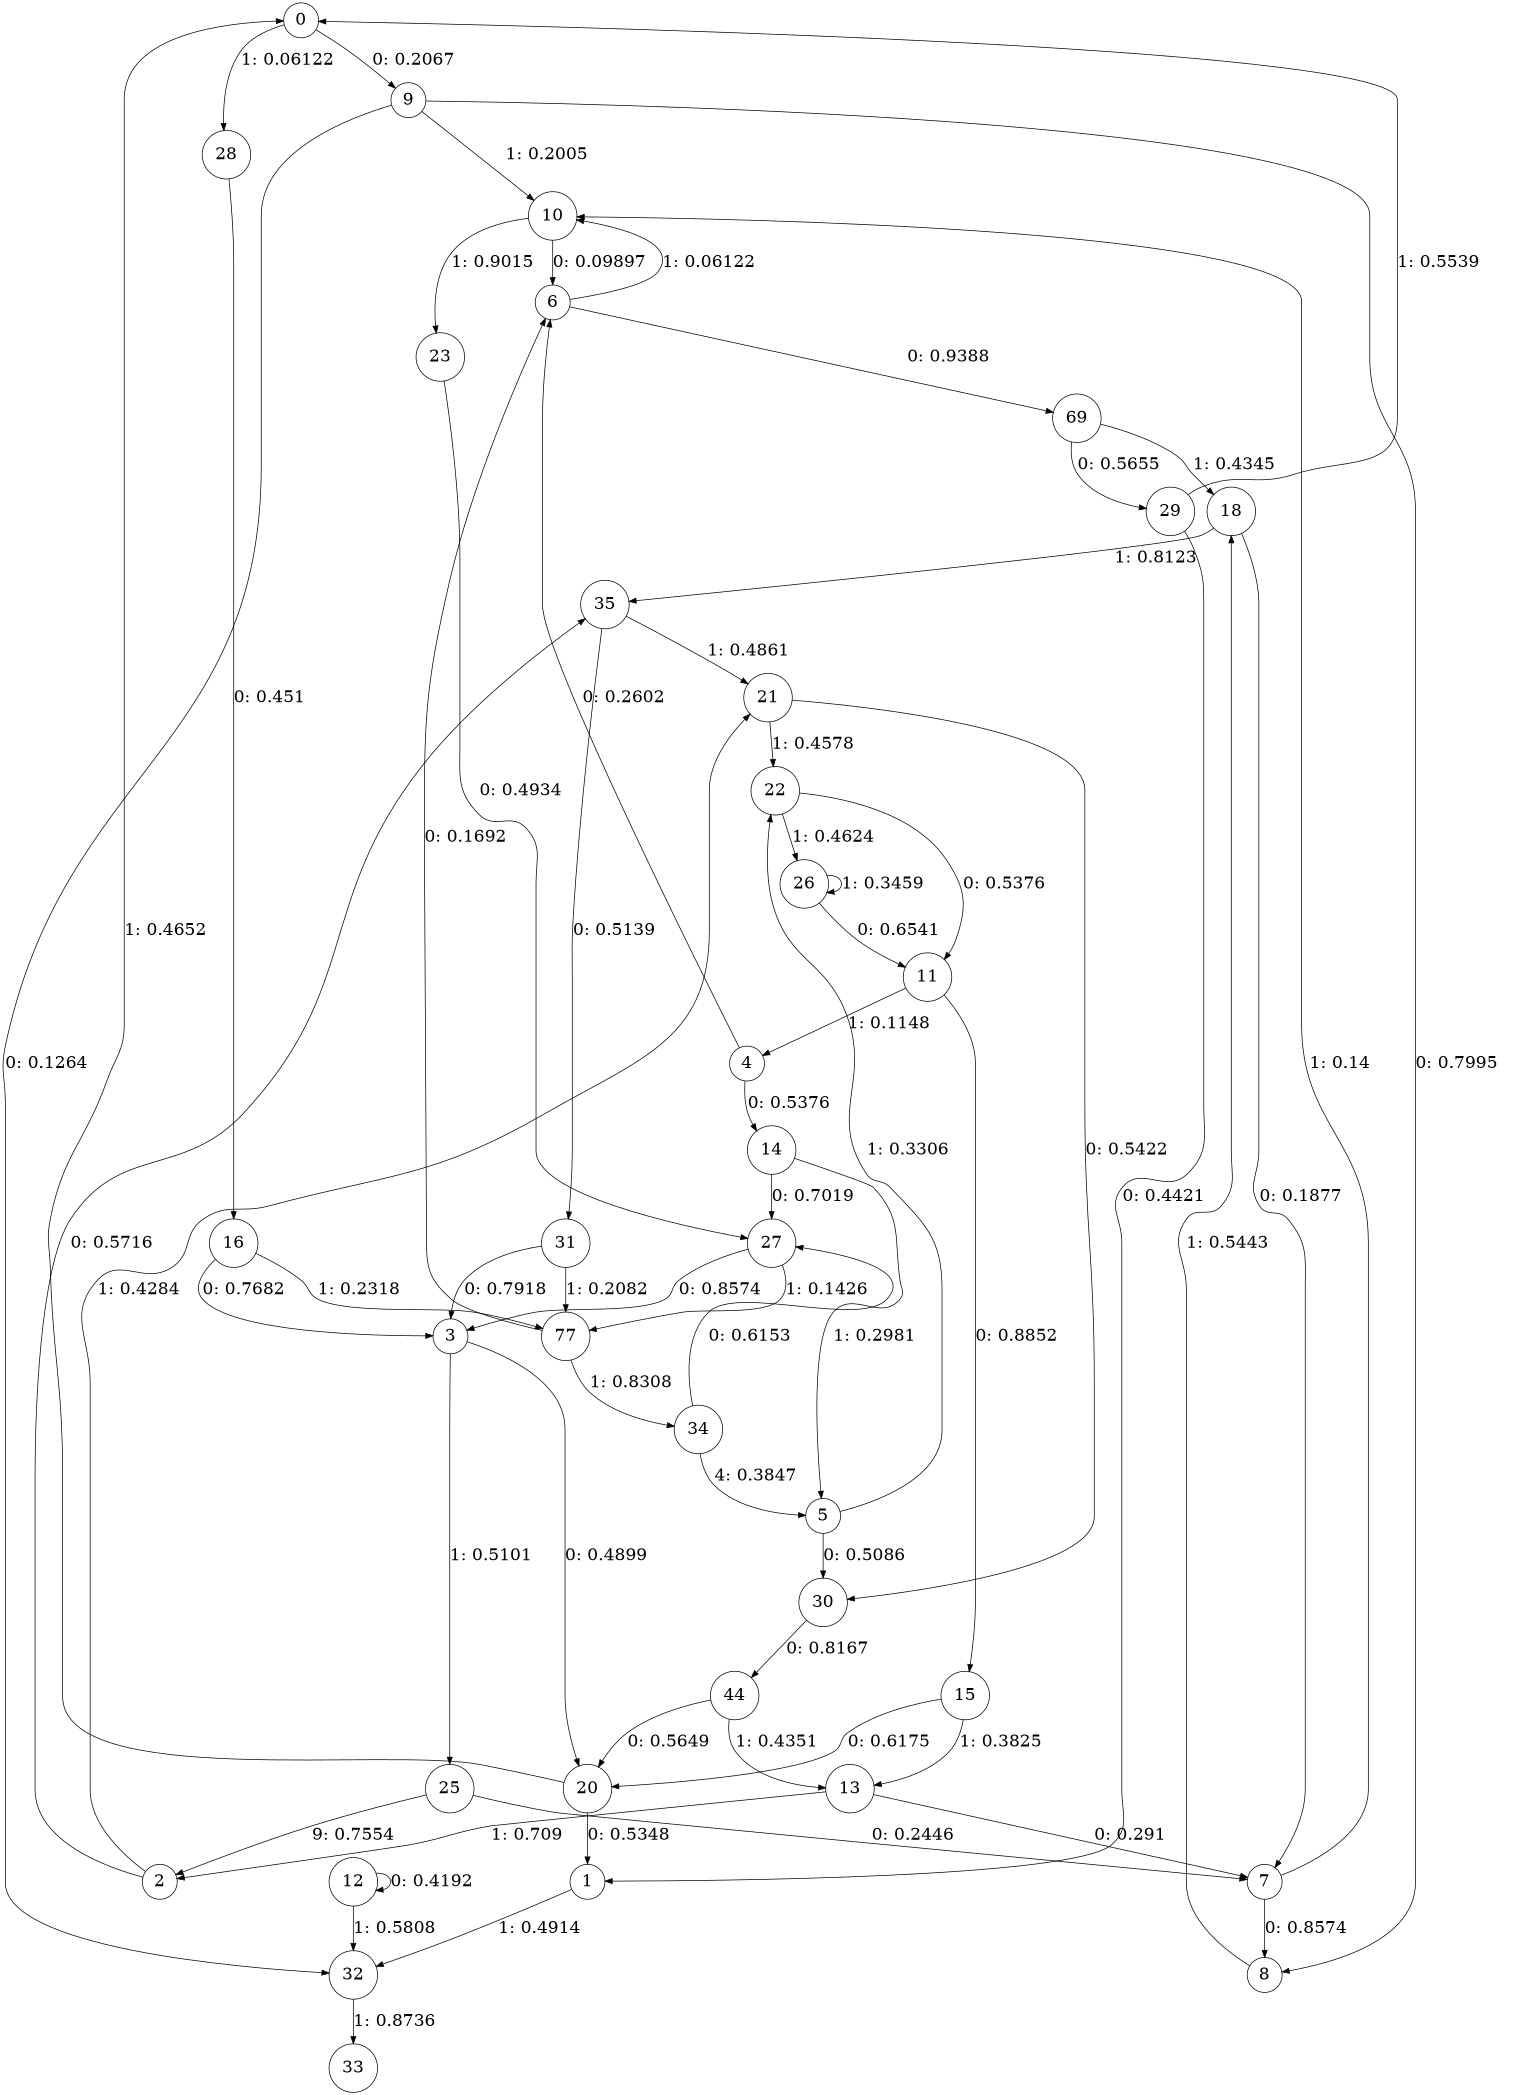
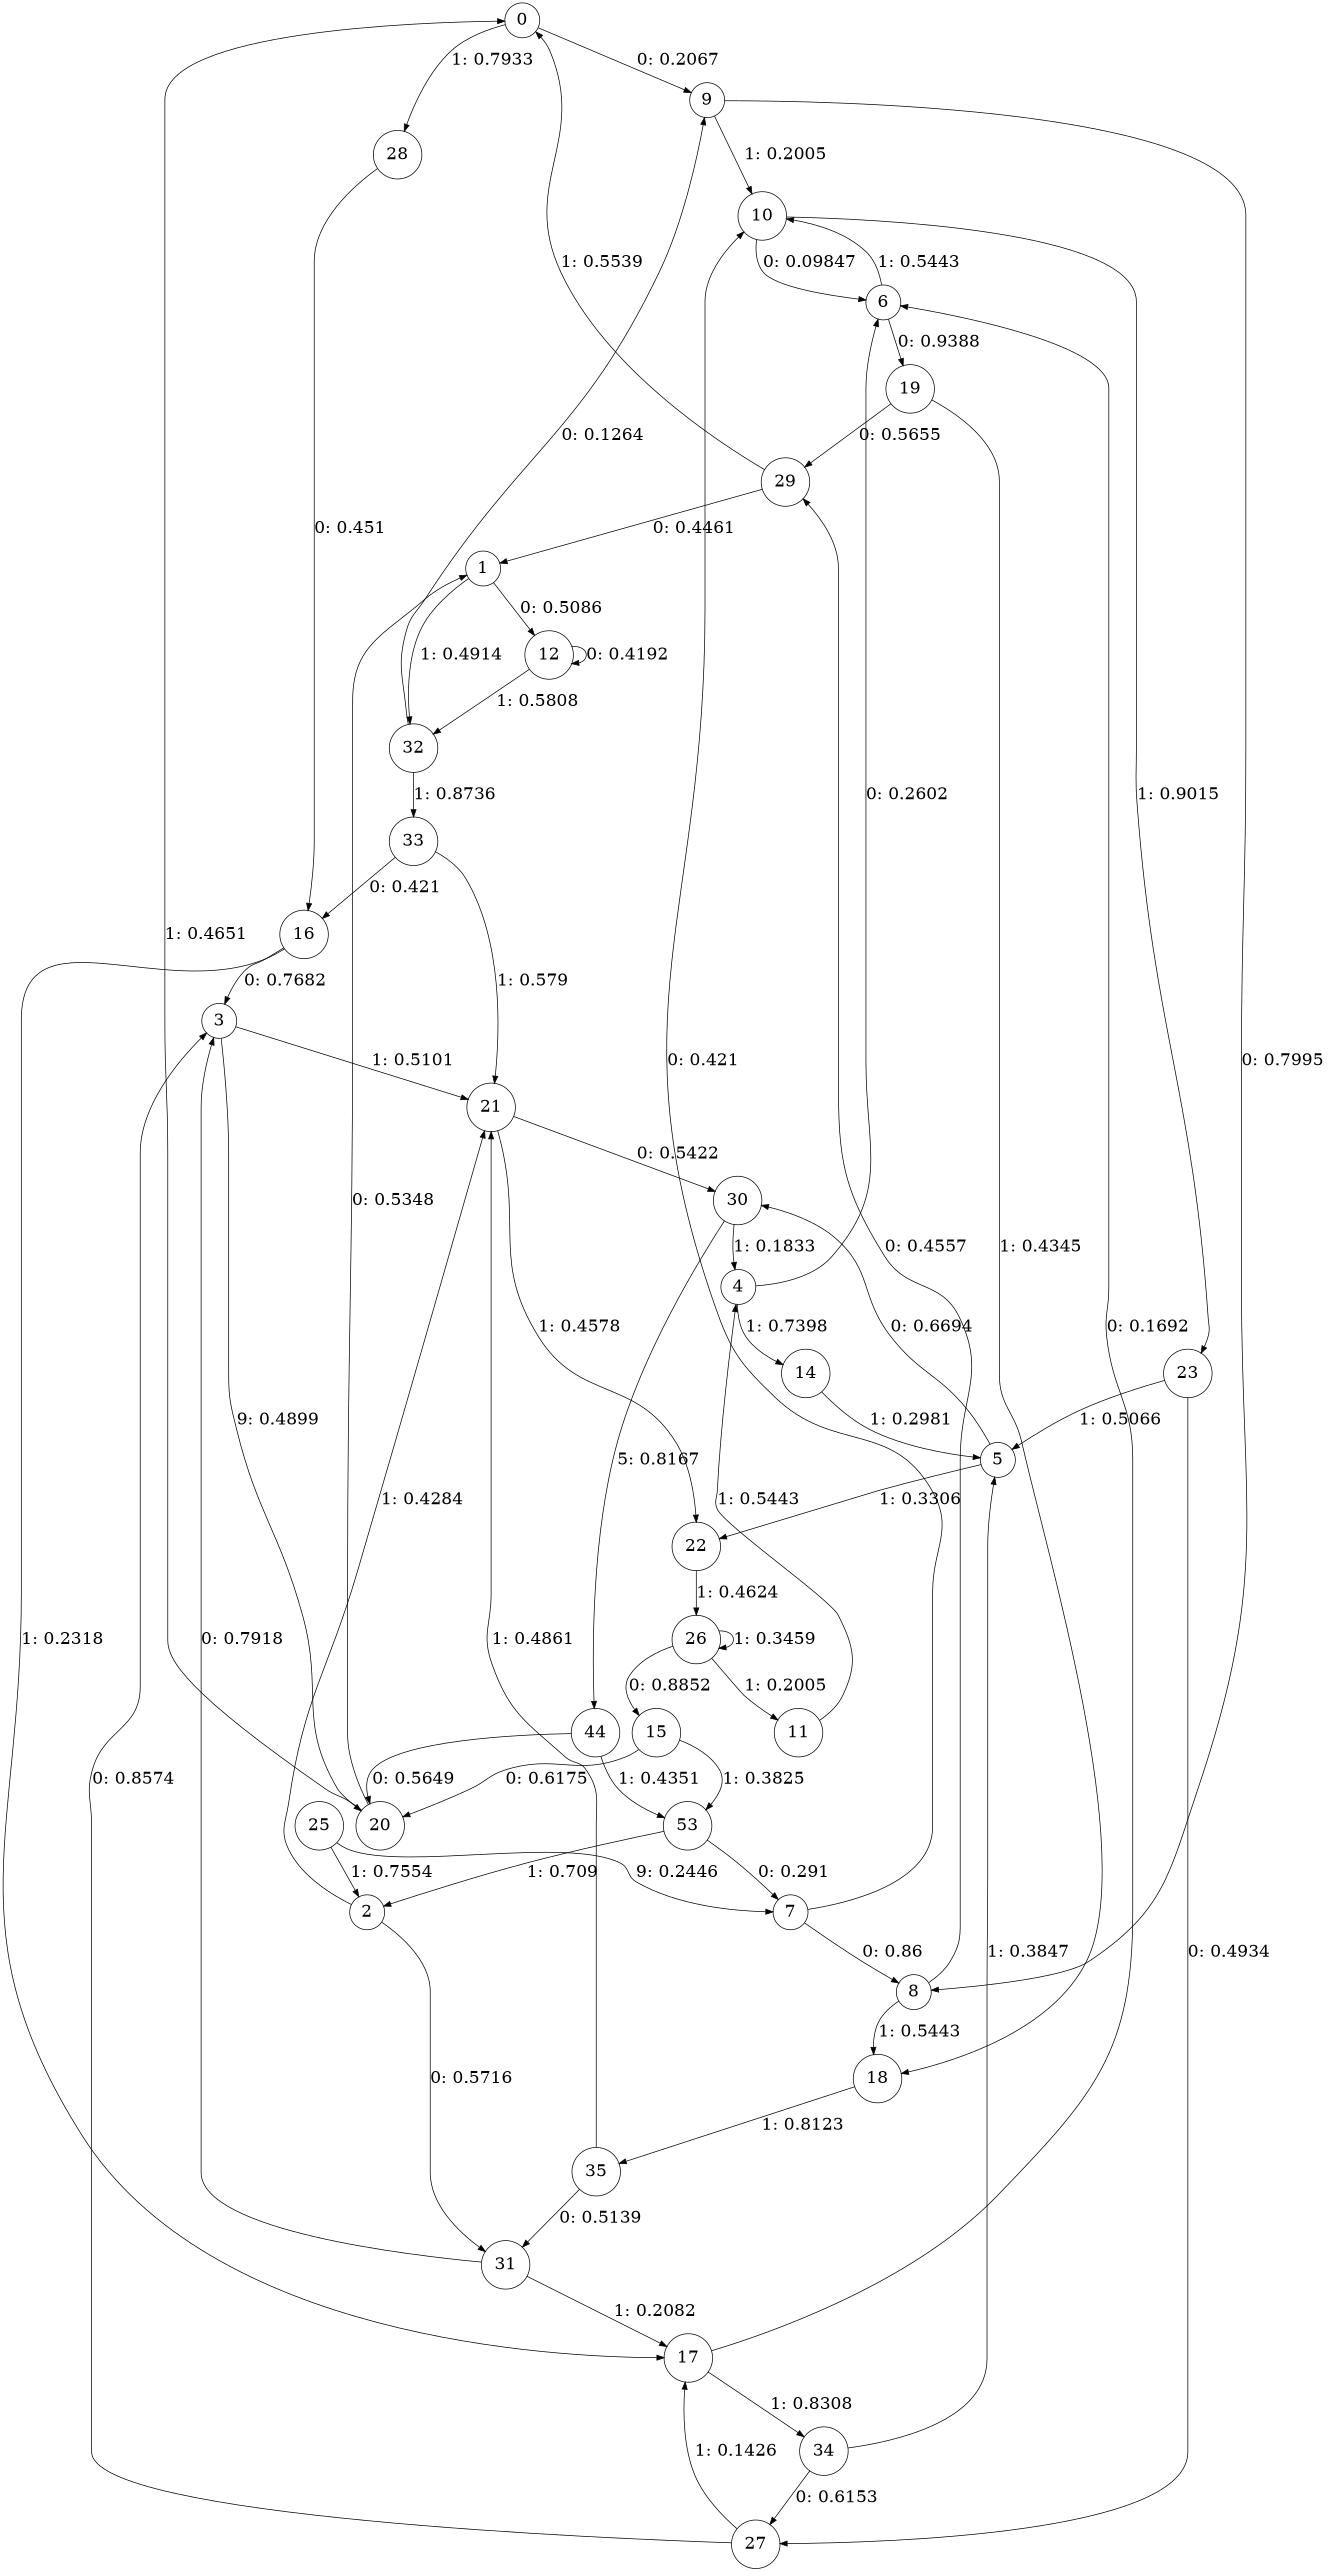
edge "0" -> "28": label "1: 0.06122  " -> "1: 0.7933   "
edge "10" -> "6": label "0: 0.09897  " -> "0: 0.09847  "
edge "6" -> "10": label "1: 0.06122  " -> "1: 0.5443   "
node "69": label "69" -> "19"
edge "1" -> "12": added, label "0: 0.5086"
edge "22" -> "11": removed, label "0: 0.5376"
edge "33" -> "16": added, label "0: 0.421"
edge "20" -> "0": label "1: 0.4652   " -> "1: 0.4651   "
edge "26" -> "11": label "0: 0.6541   " -> "1: 0.2005   "
edge "33" -> "21": added, label "1: 0.579"
edge "11" -> "4": label "1: 0.1148   " -> "1: 0.5443   "
edge "7" -> "10": label "1: 0.14     " -> "0: 0.421    "
edge "9" -> "32": reversed
edge "4" -> "14": label "0: 0.5376   " -> "1: 0.7398   "
edge "2" -> "35": now "2" -> "31"
edge "14" -> "27": removed, label "0: 0.7019"
edge "29" -> "1": label "0: 0.4421   " -> "0: 0.4461   "
edge "18" -> "7": removed, label "0: 0.1877"
edge "30" -> "4": added, label "1: 0.1833"
edge "8" -> "29": added, label "0: 0.4557"
edge "11" -> "15": now "26" -> "15"
node "77": label "77" -> "17"
edge "23" -> "5": added, label "1: 0.5066"
edge "34" -> "5": label "4: 0.3847   " -> "1: 0.3847   "
edge "3" -> "25": now "3" -> "21"
edge "3" -> "20": label "0: 0.4899   " -> "9: 0.4899   "
edge "5" -> "30": label "0: 0.5086   " -> "0: 0.6694   "
edge "30" -> "44": label "0: 0.8167   " -> "5: 0.8167   "
node "13": label "13" -> "53"
edge "25" -> "2": label "9: 0.7554   " -> "1: 0.7554   "
edge "25" -> "7": label "0: 0.2446   " -> "9: 0.2446   "
edge "7" -> "8": label "0: 0.8574   " -> "0: 0.86     "
